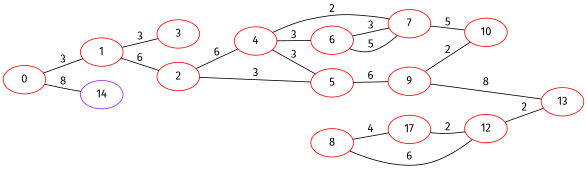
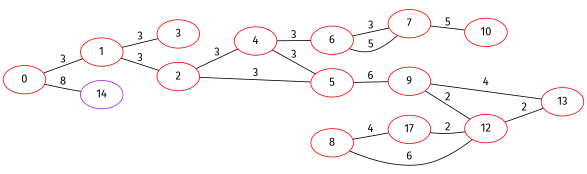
edge "7" -- "4": removed, label "2"
edge "4" -- "2": label "6" -> "3"
edge "10" -- "9": now "12" -- "9"
edge "1" -- "2": label "6" -> "3"
edge "9" -- "13": label "8" -> "4"
